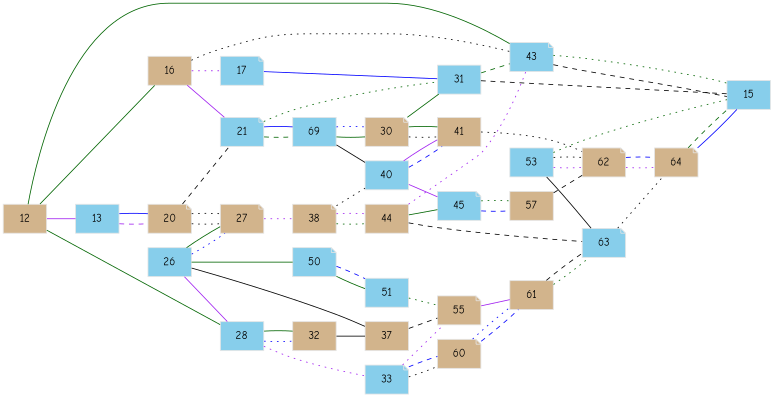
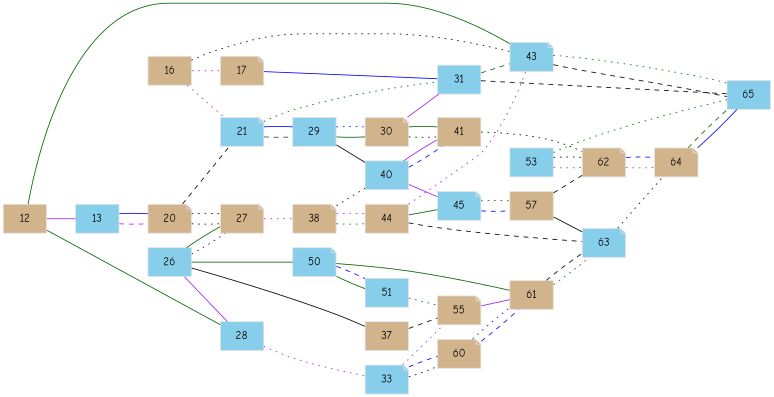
node "17": fillcolor skyblue -> tan
node "15": label "15" -> "65"
edge "16" -- "21": style solid -> dotted
edge "31" -- "30": color darkgreen -> purple
node "69": label "69" -> "29"
edge "16" -- "12": removed
edge "53" -- "63": now "57" -- "63"
edge "50" -- "61": added
node "32": removed
